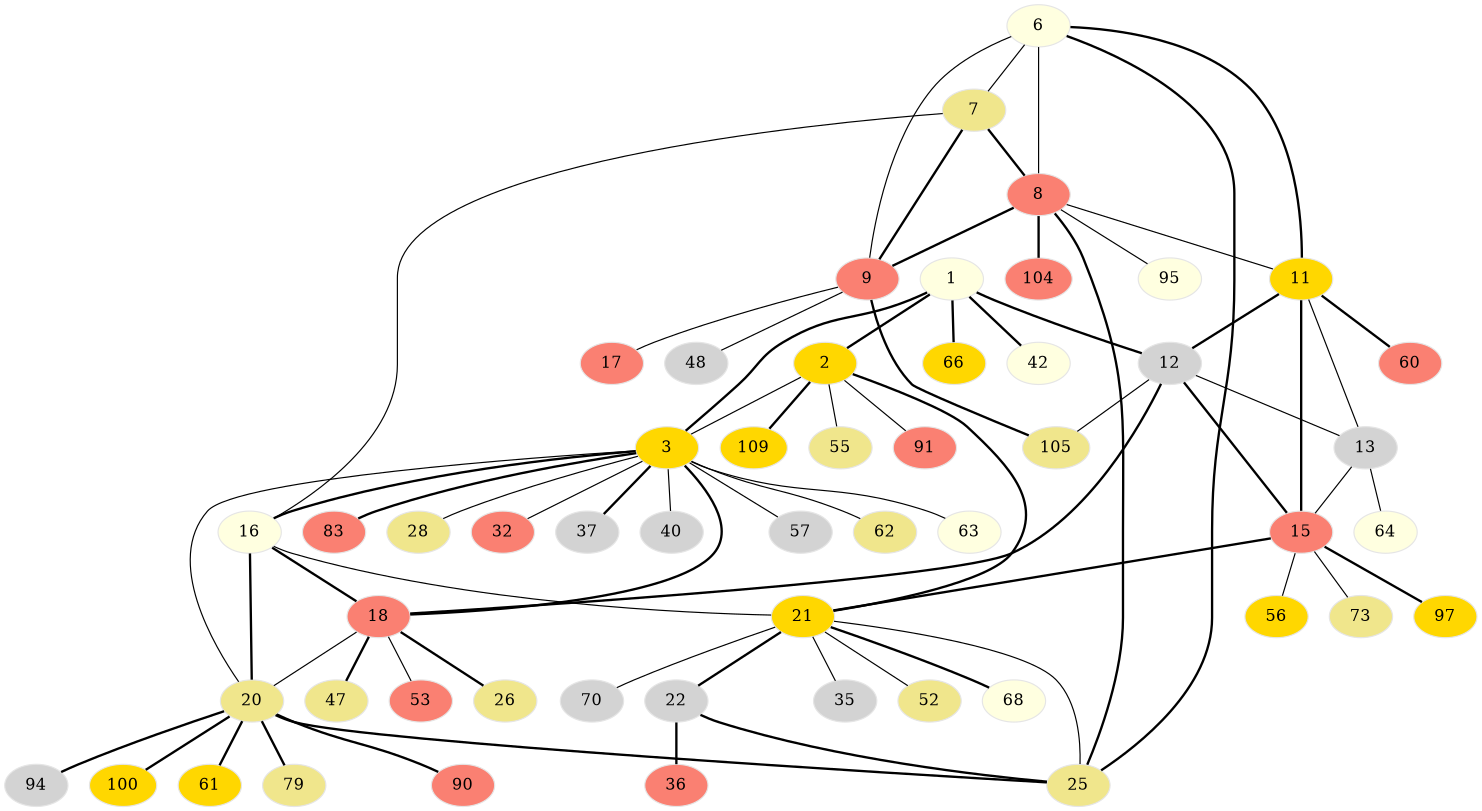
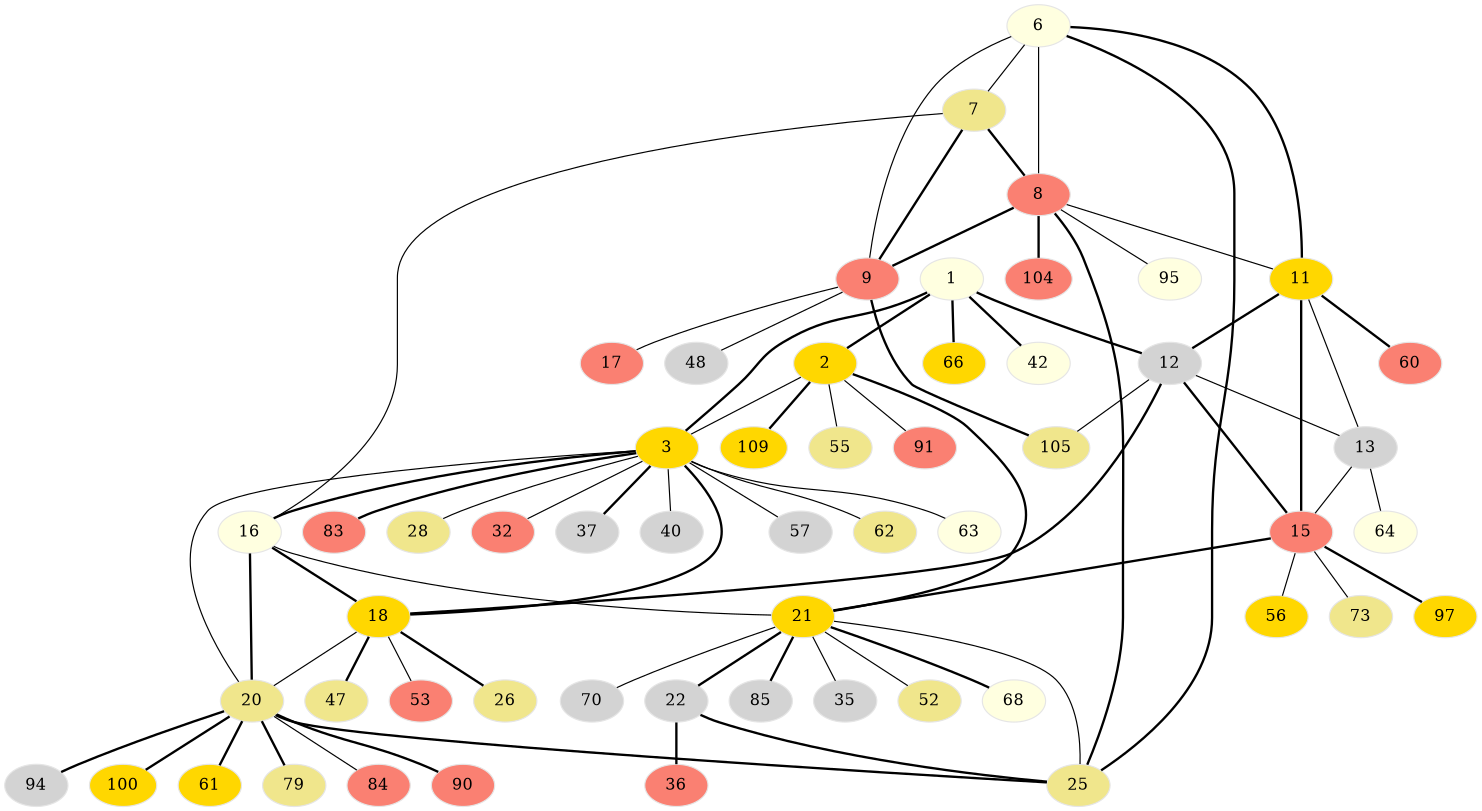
node "18": fillcolor salmon -> gold
node "85": added
node "84": added
